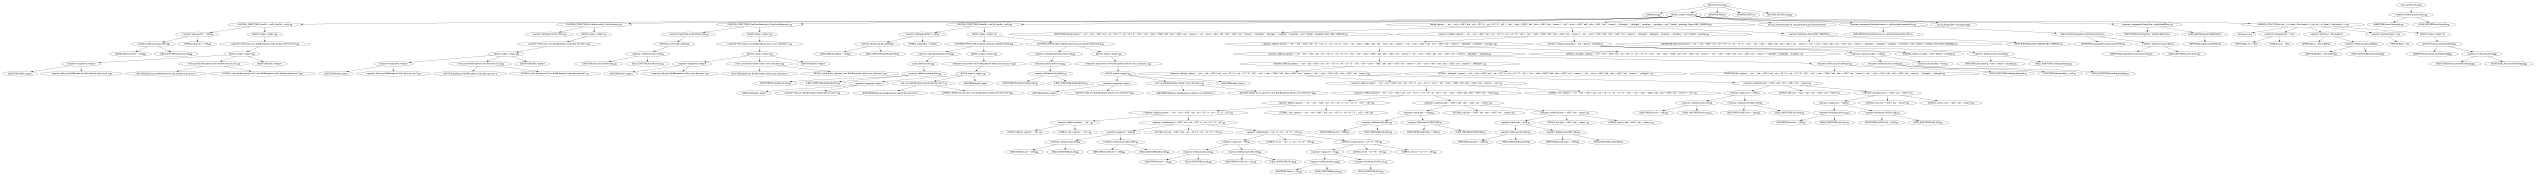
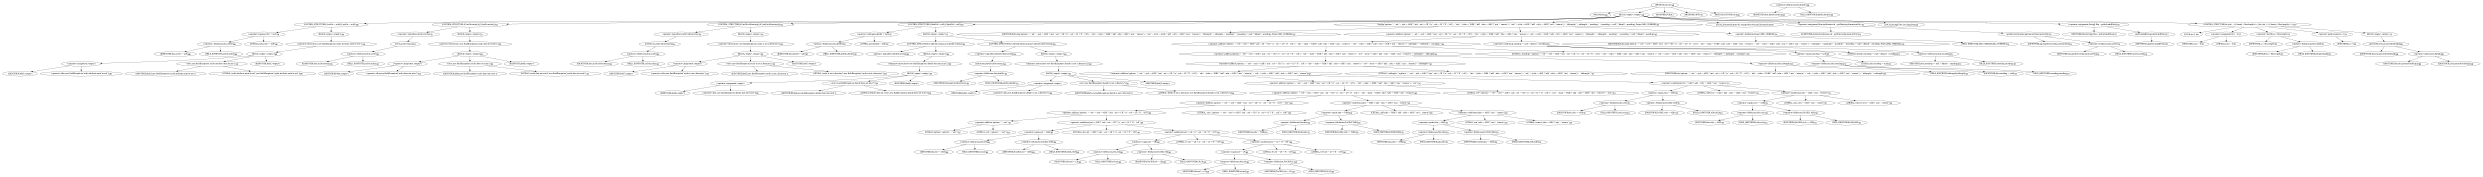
edge "(<operator>.logicalNot,!srcDir.exists())" -> "(exists,srcDir.exists())": added
node "(exists,destDir.exists())": removed
node "(IDENTIFIER,FixCRLF,eol == LF)": added
